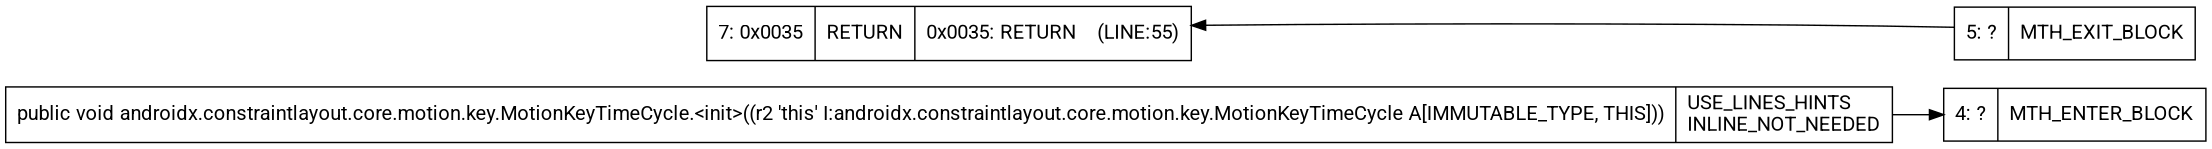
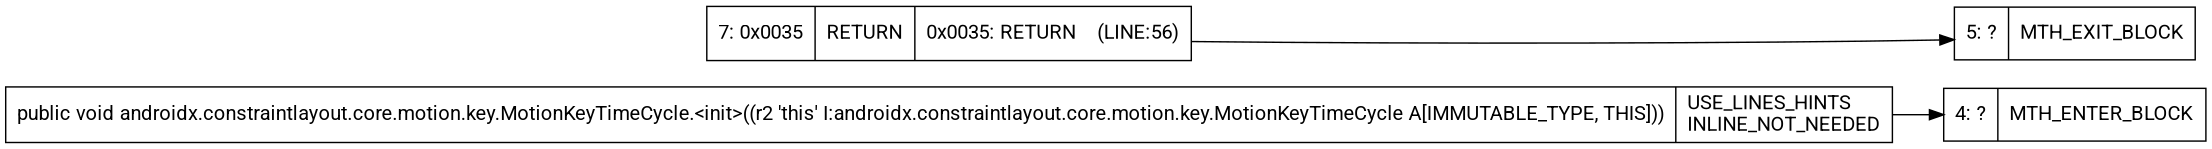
edge "5: ?" -> "7: 0x0035": reversed
node "7: 0x0035": text "0x0035: RETURN    (LINE:55)" -> "0x0035: RETURN    (LINE:56)"
